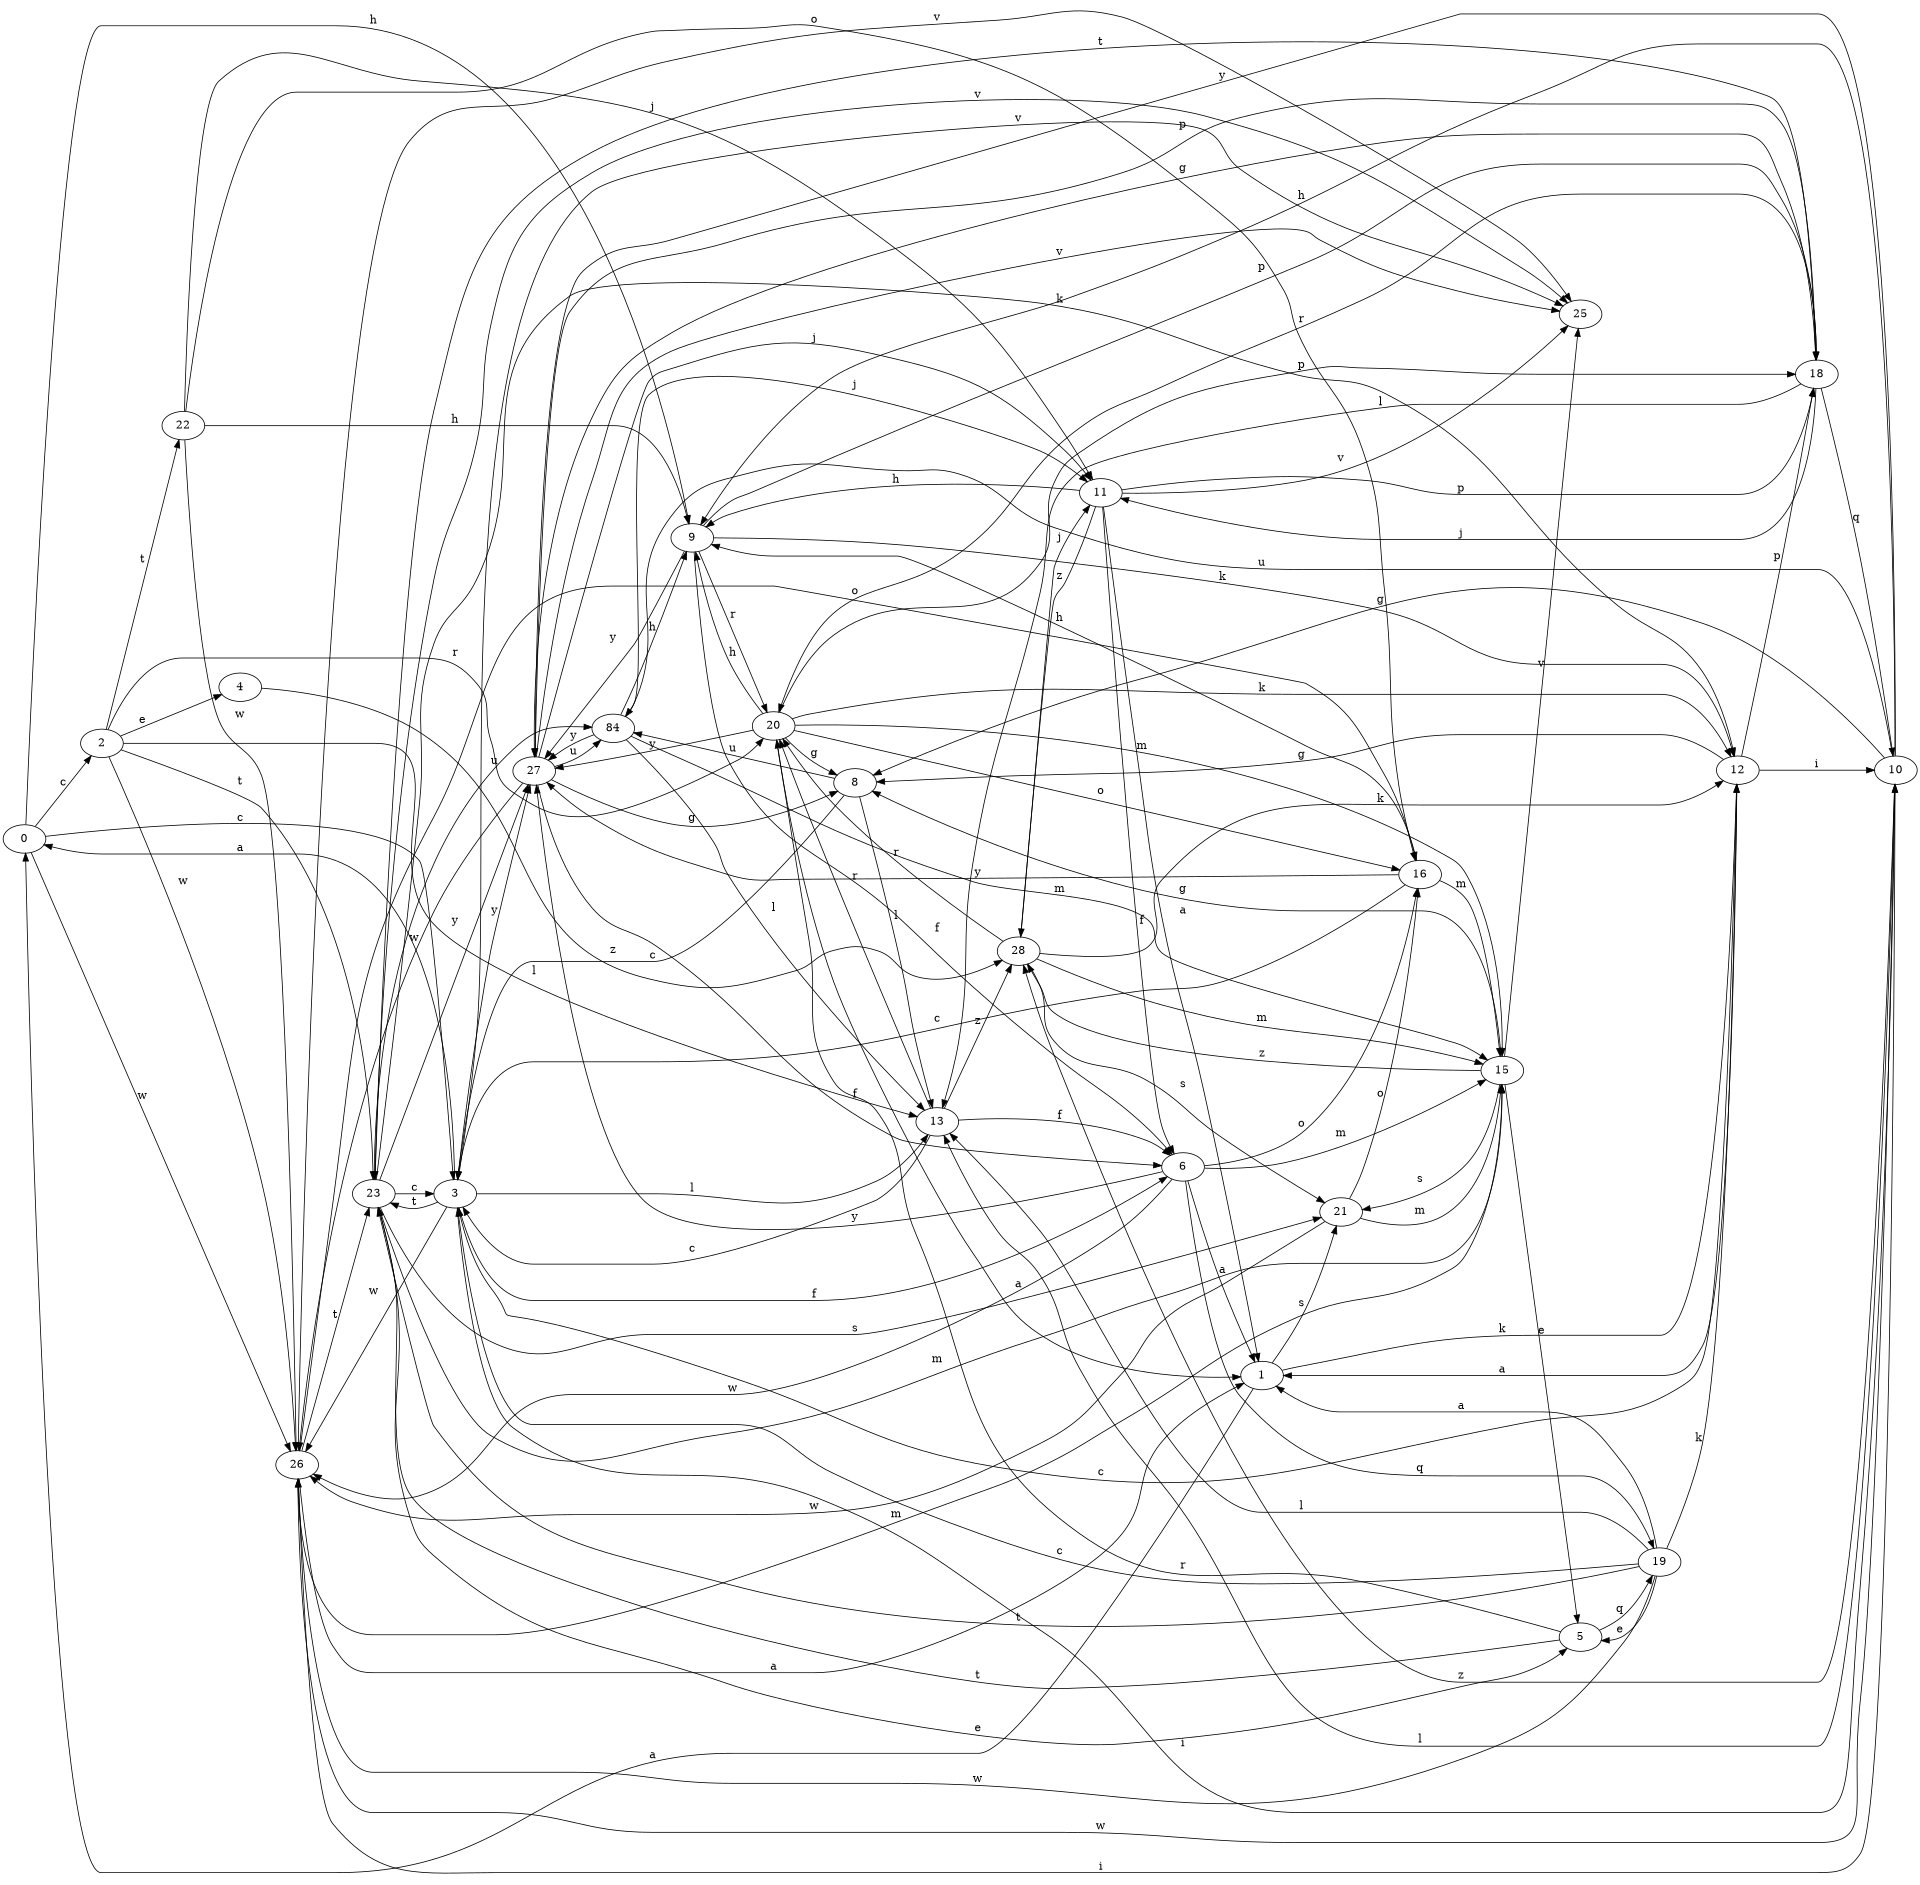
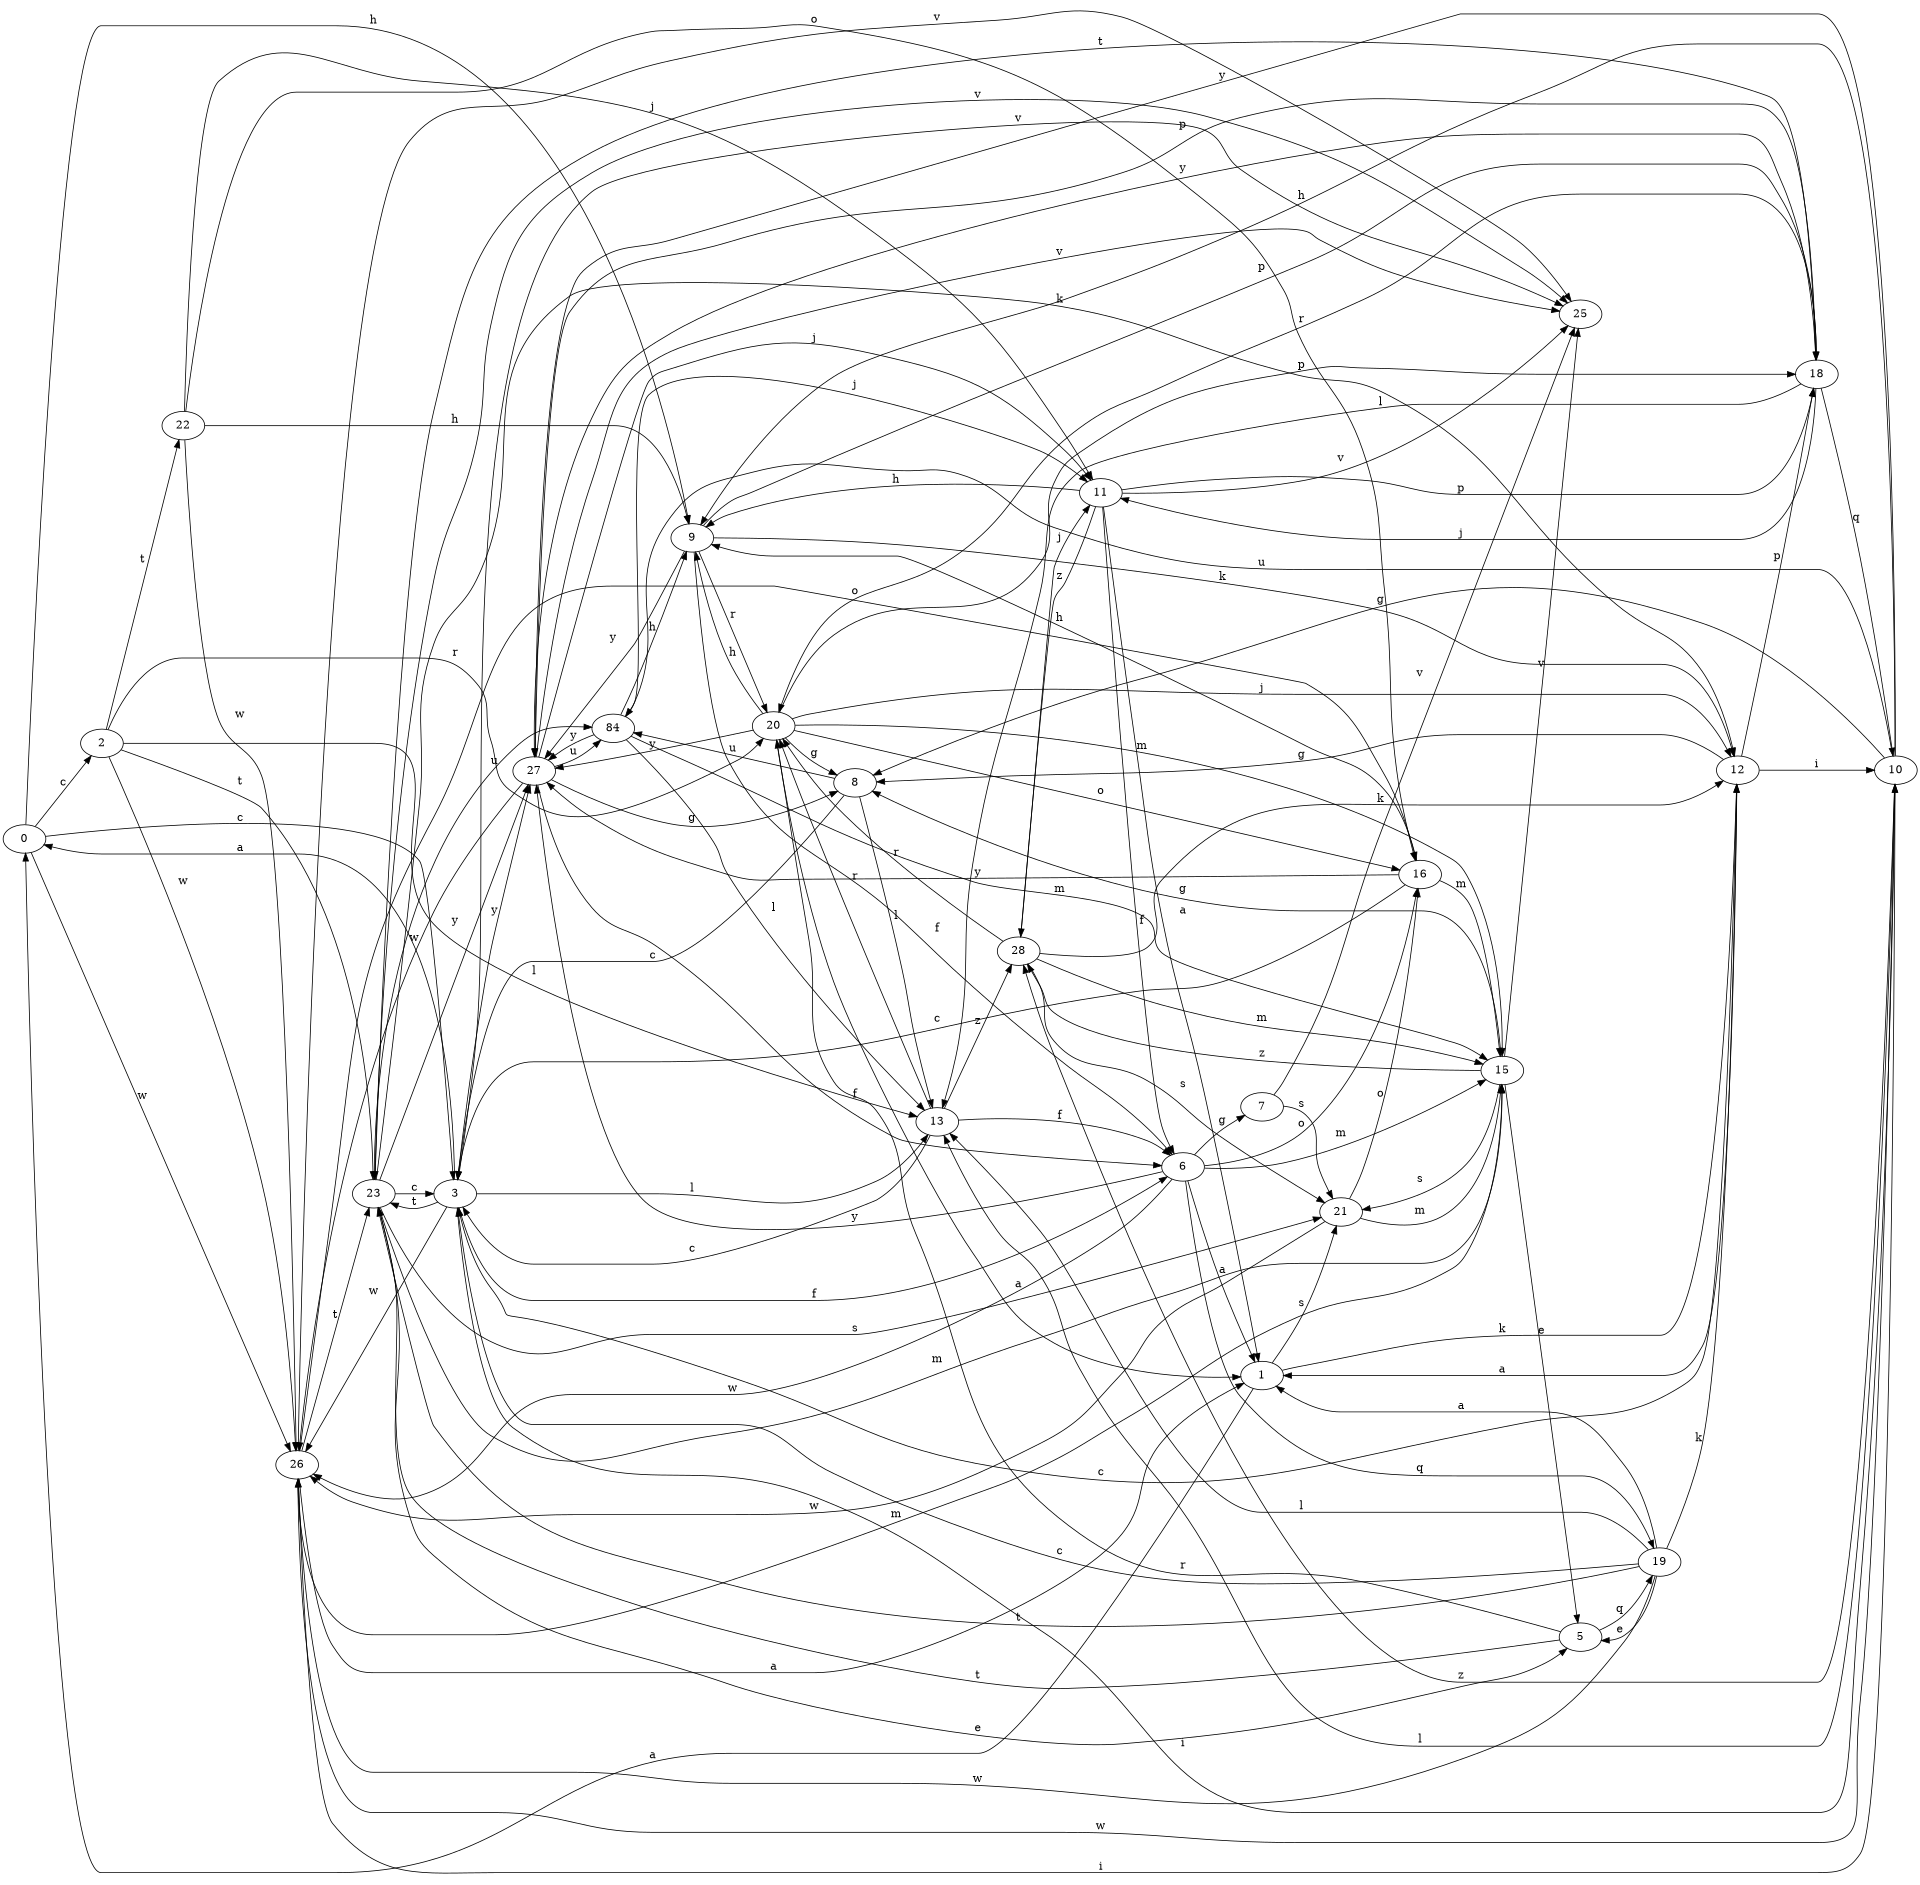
edge "18" -> "27": label "g" -> "y"
node "4": removed
edge "20" -> "12": label "k" -> "j"
node "7": added
